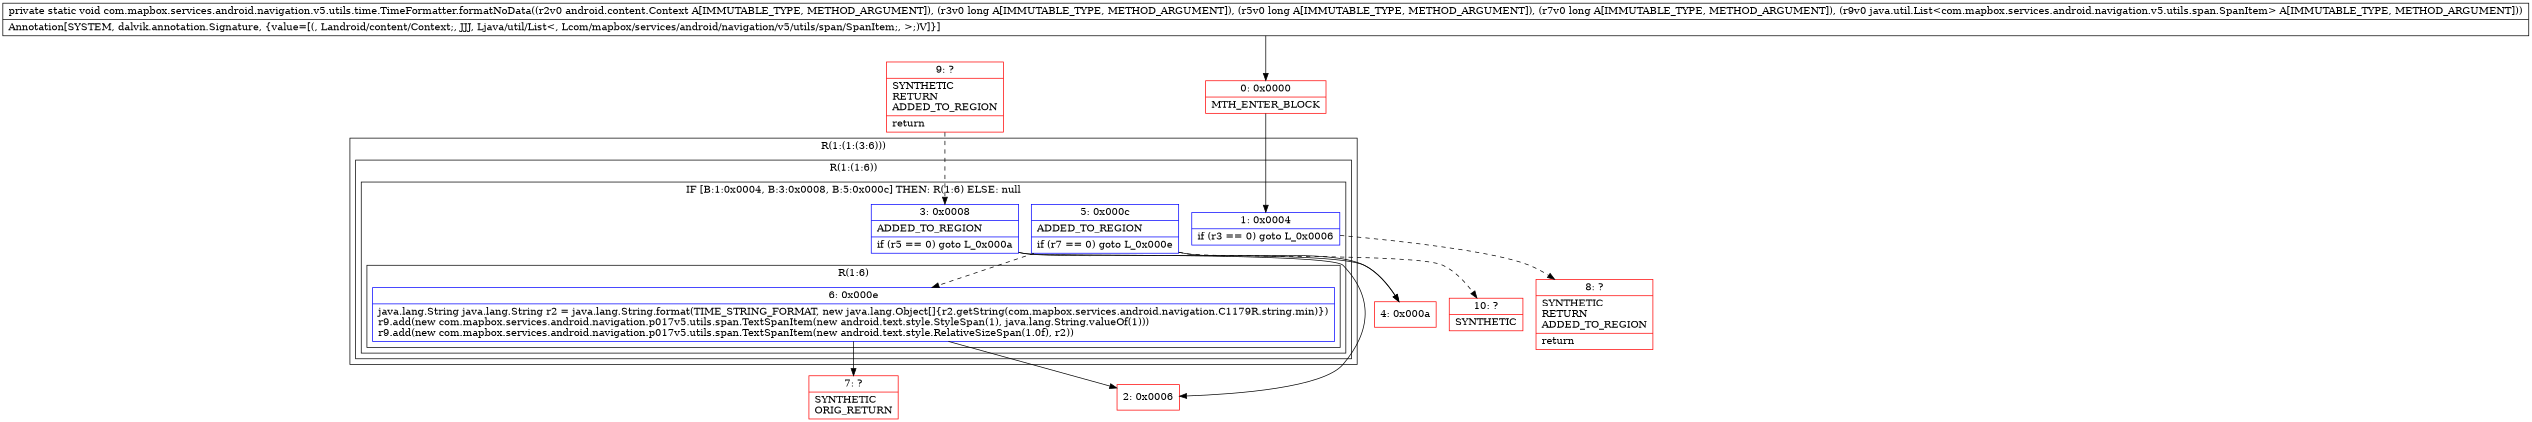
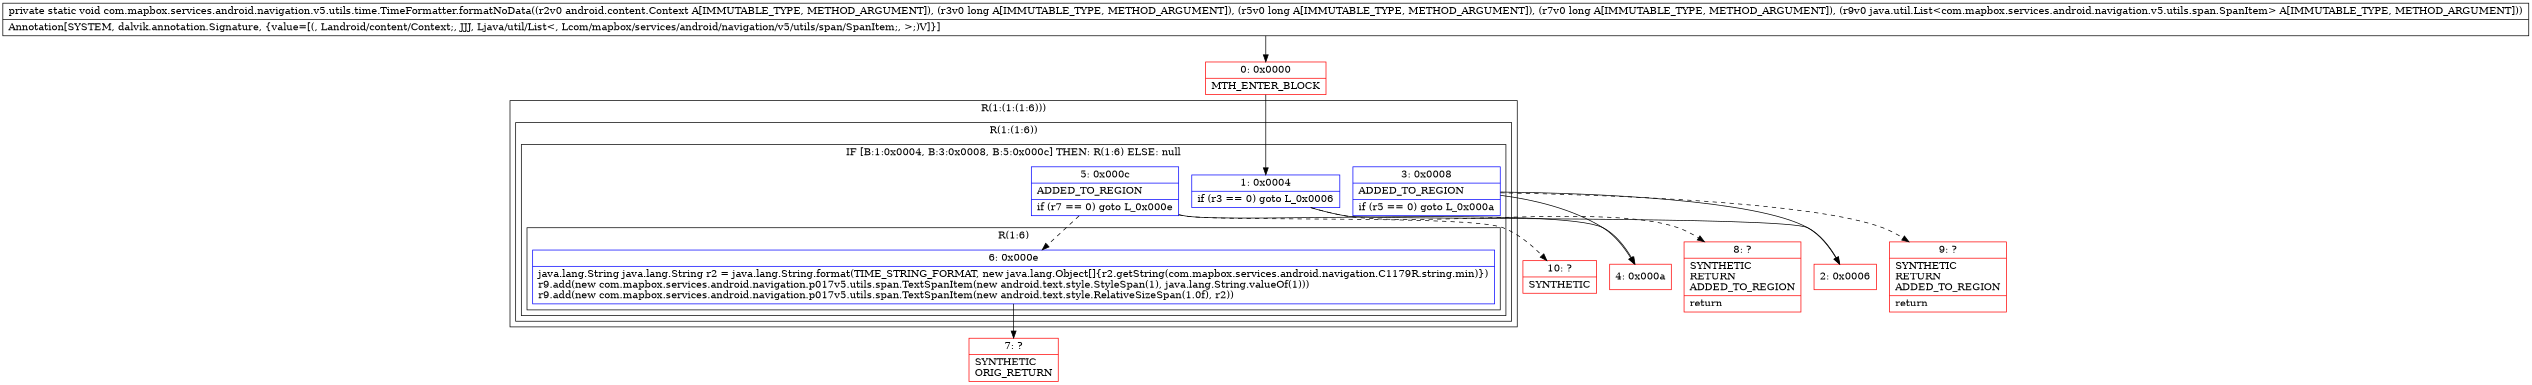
cluster "R(1:(1:(3:6)))": label "R(1:(1:(3:6)))" -> "R(1:(1:(1:6)))"
edge "9: ?" -> "3: 0x0008": reversed
edge "6: 0x000e" -> "2: 0x0006": now "1: 0x0004" -> "2: 0x0006"
